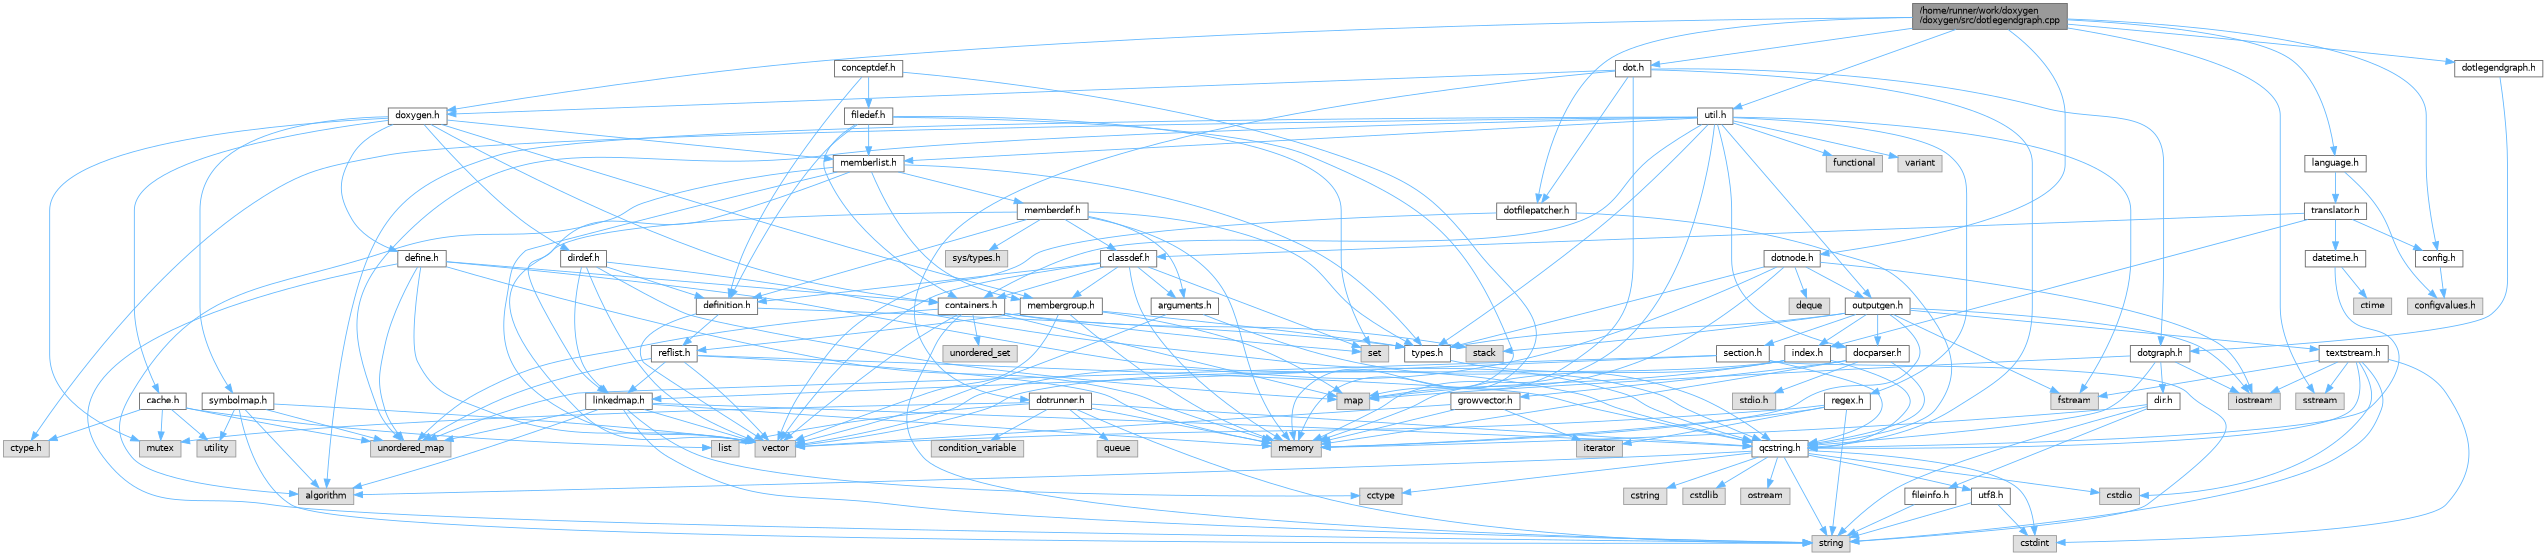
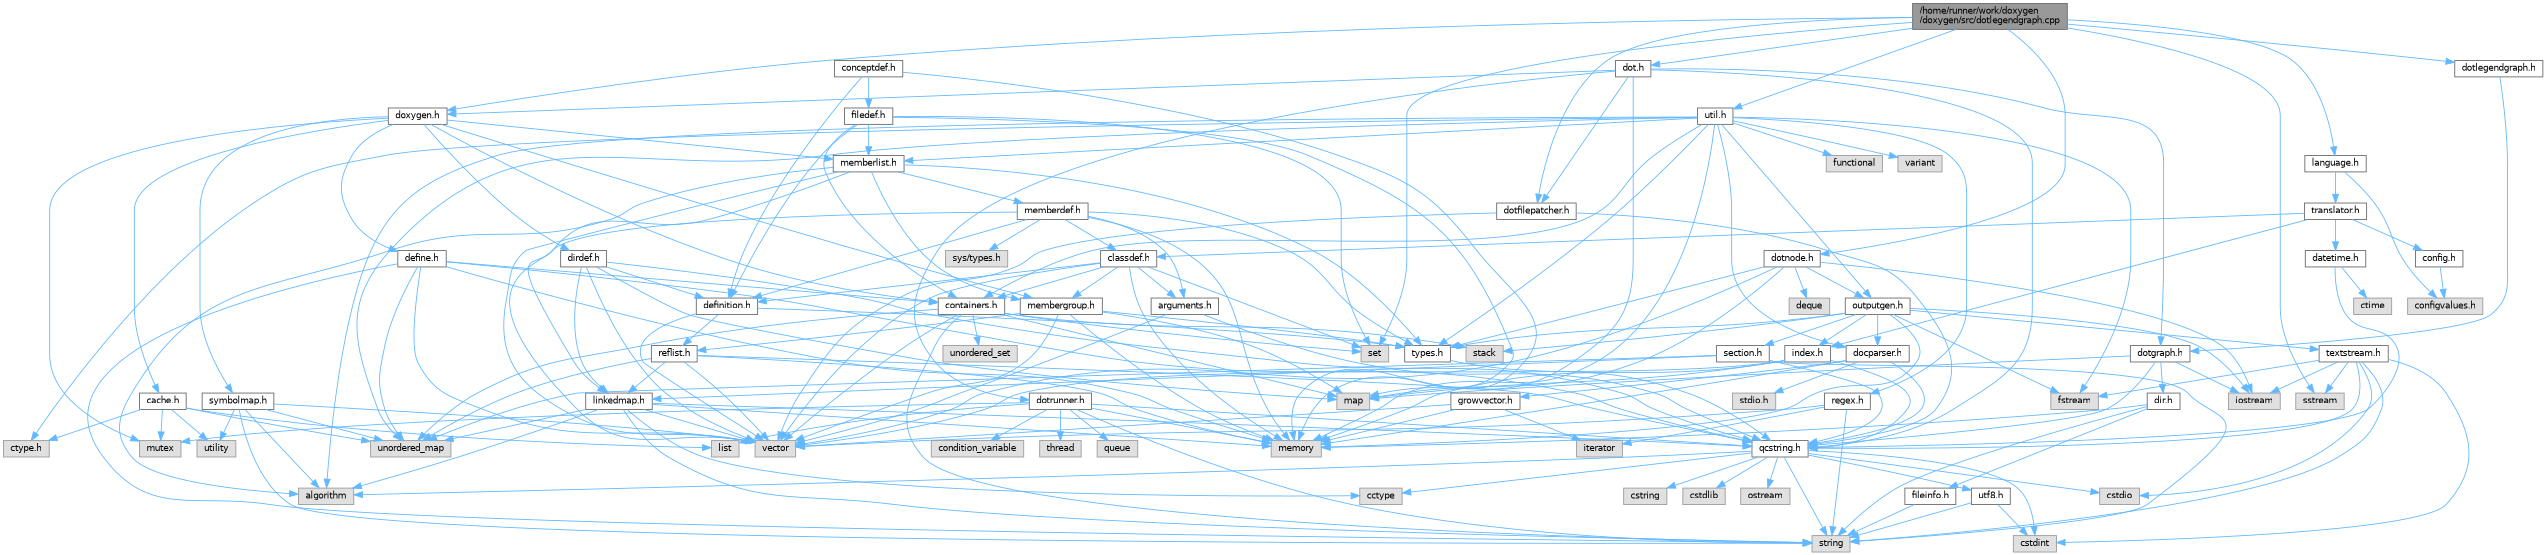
edge "/home/runner/work/doxygen /doxygen/src/dotlegendgraph.cpp" -> "config.h": now "/home/runner/work/doxygen /doxygen/src/dotlegendgraph.cpp" -> "set"
edge "regex.h" -> "memory": removed
node "thread": added
